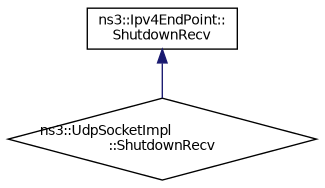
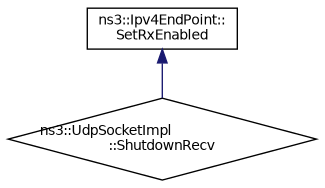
node "ns3::Ipv4EndPoint:: ShutdownRecv": label "ns3::Ipv4EndPoint:: ShutdownRecv" -> "ns3::Ipv4EndPoint:: SetRxEnabled"
